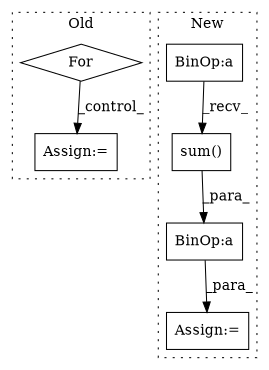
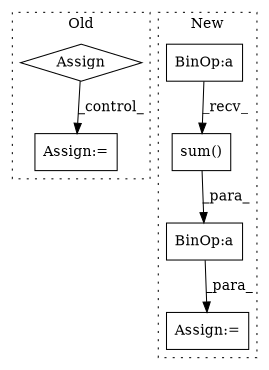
node "For": label "For" -> "Assign"
